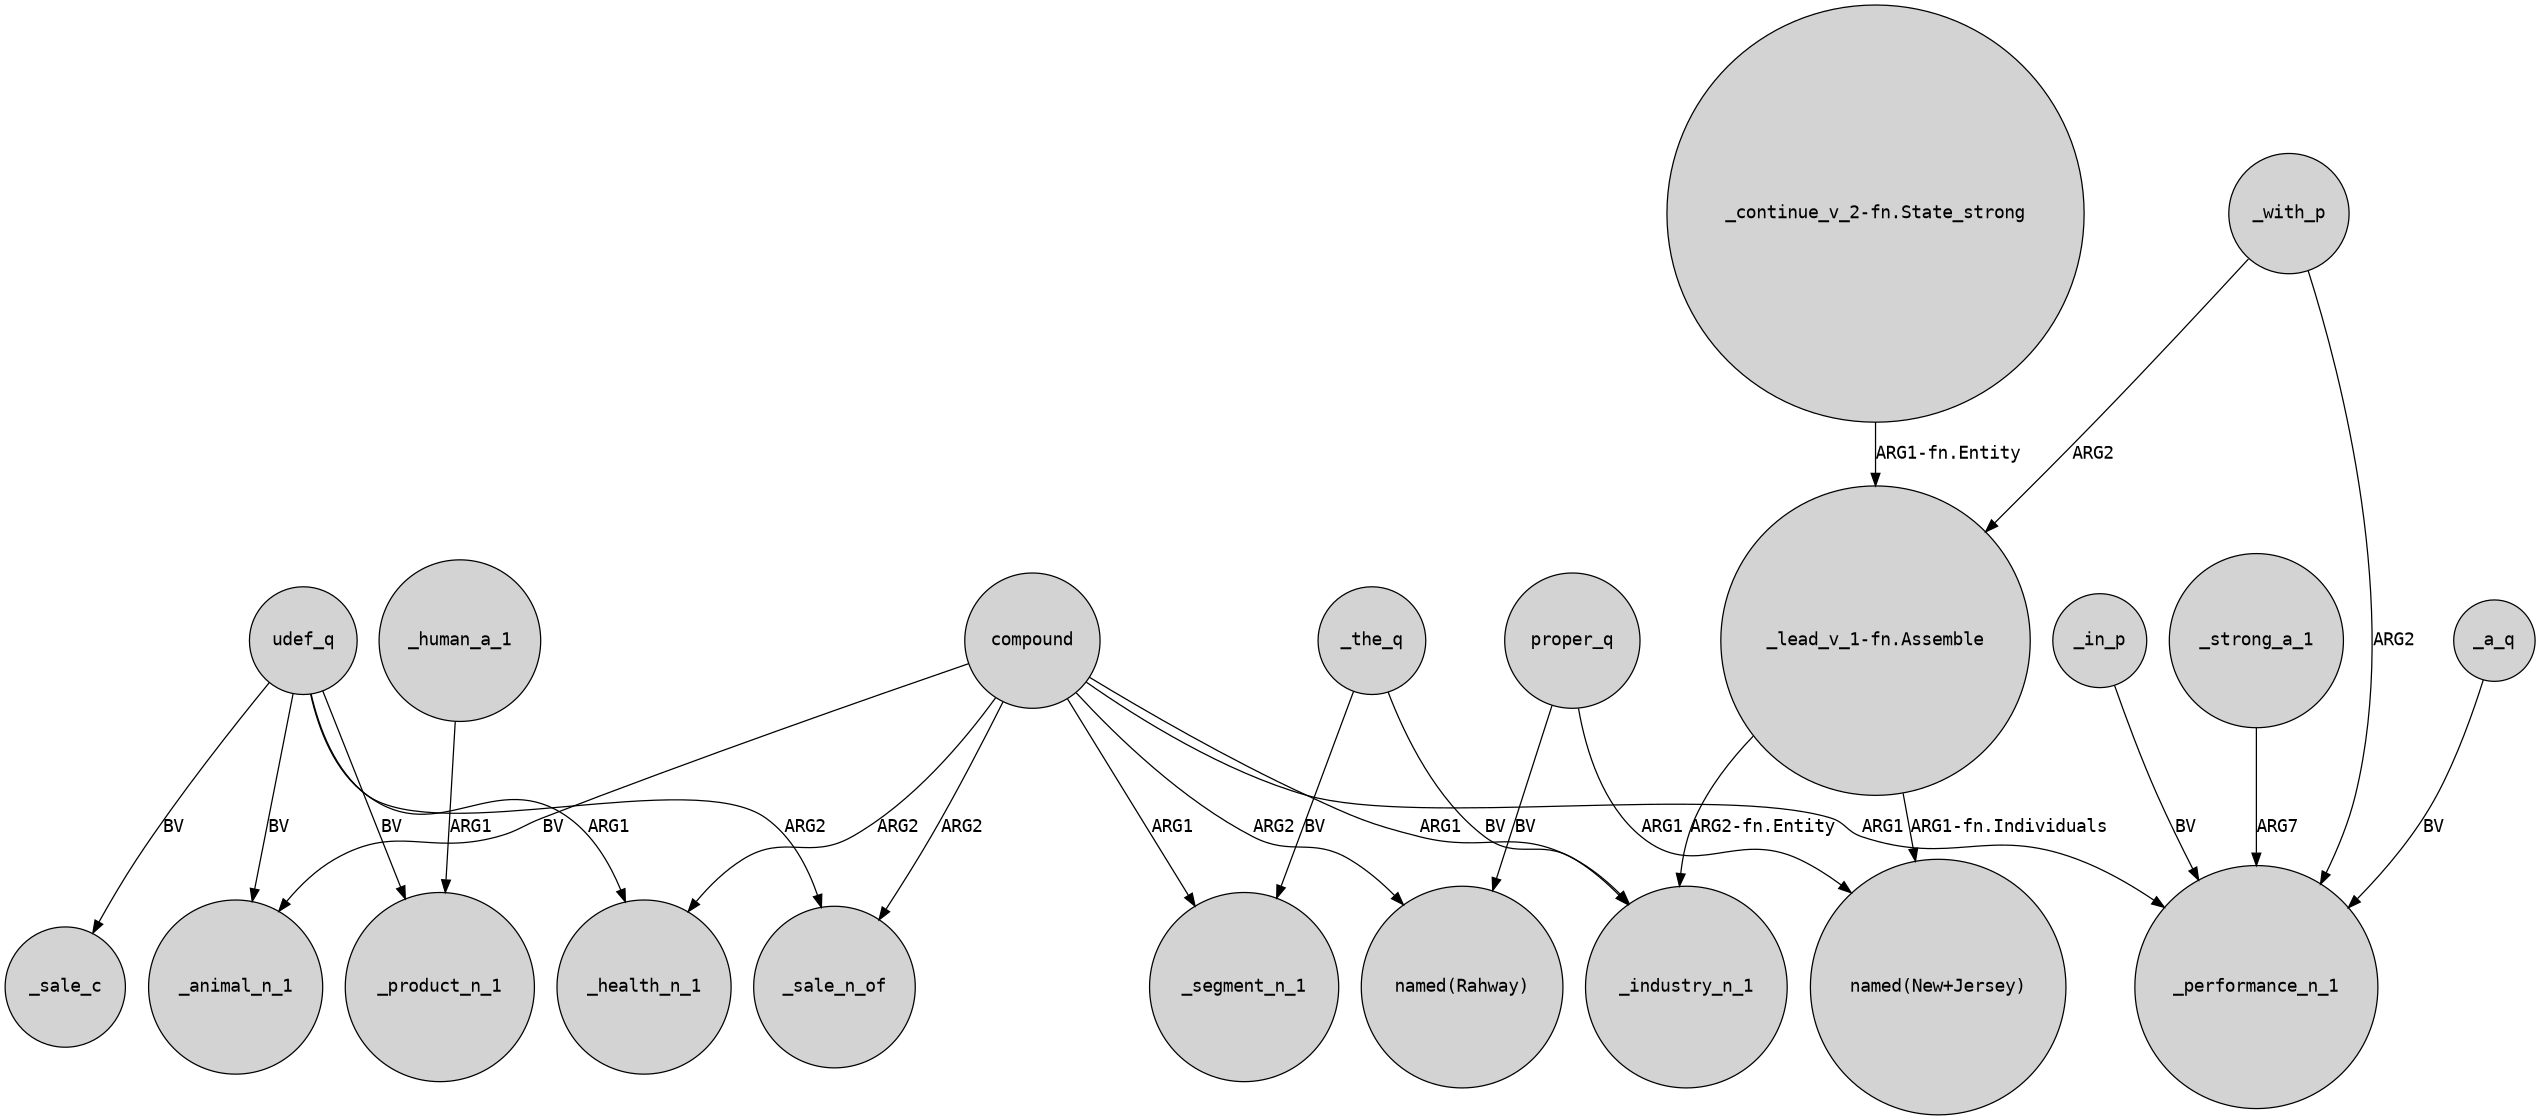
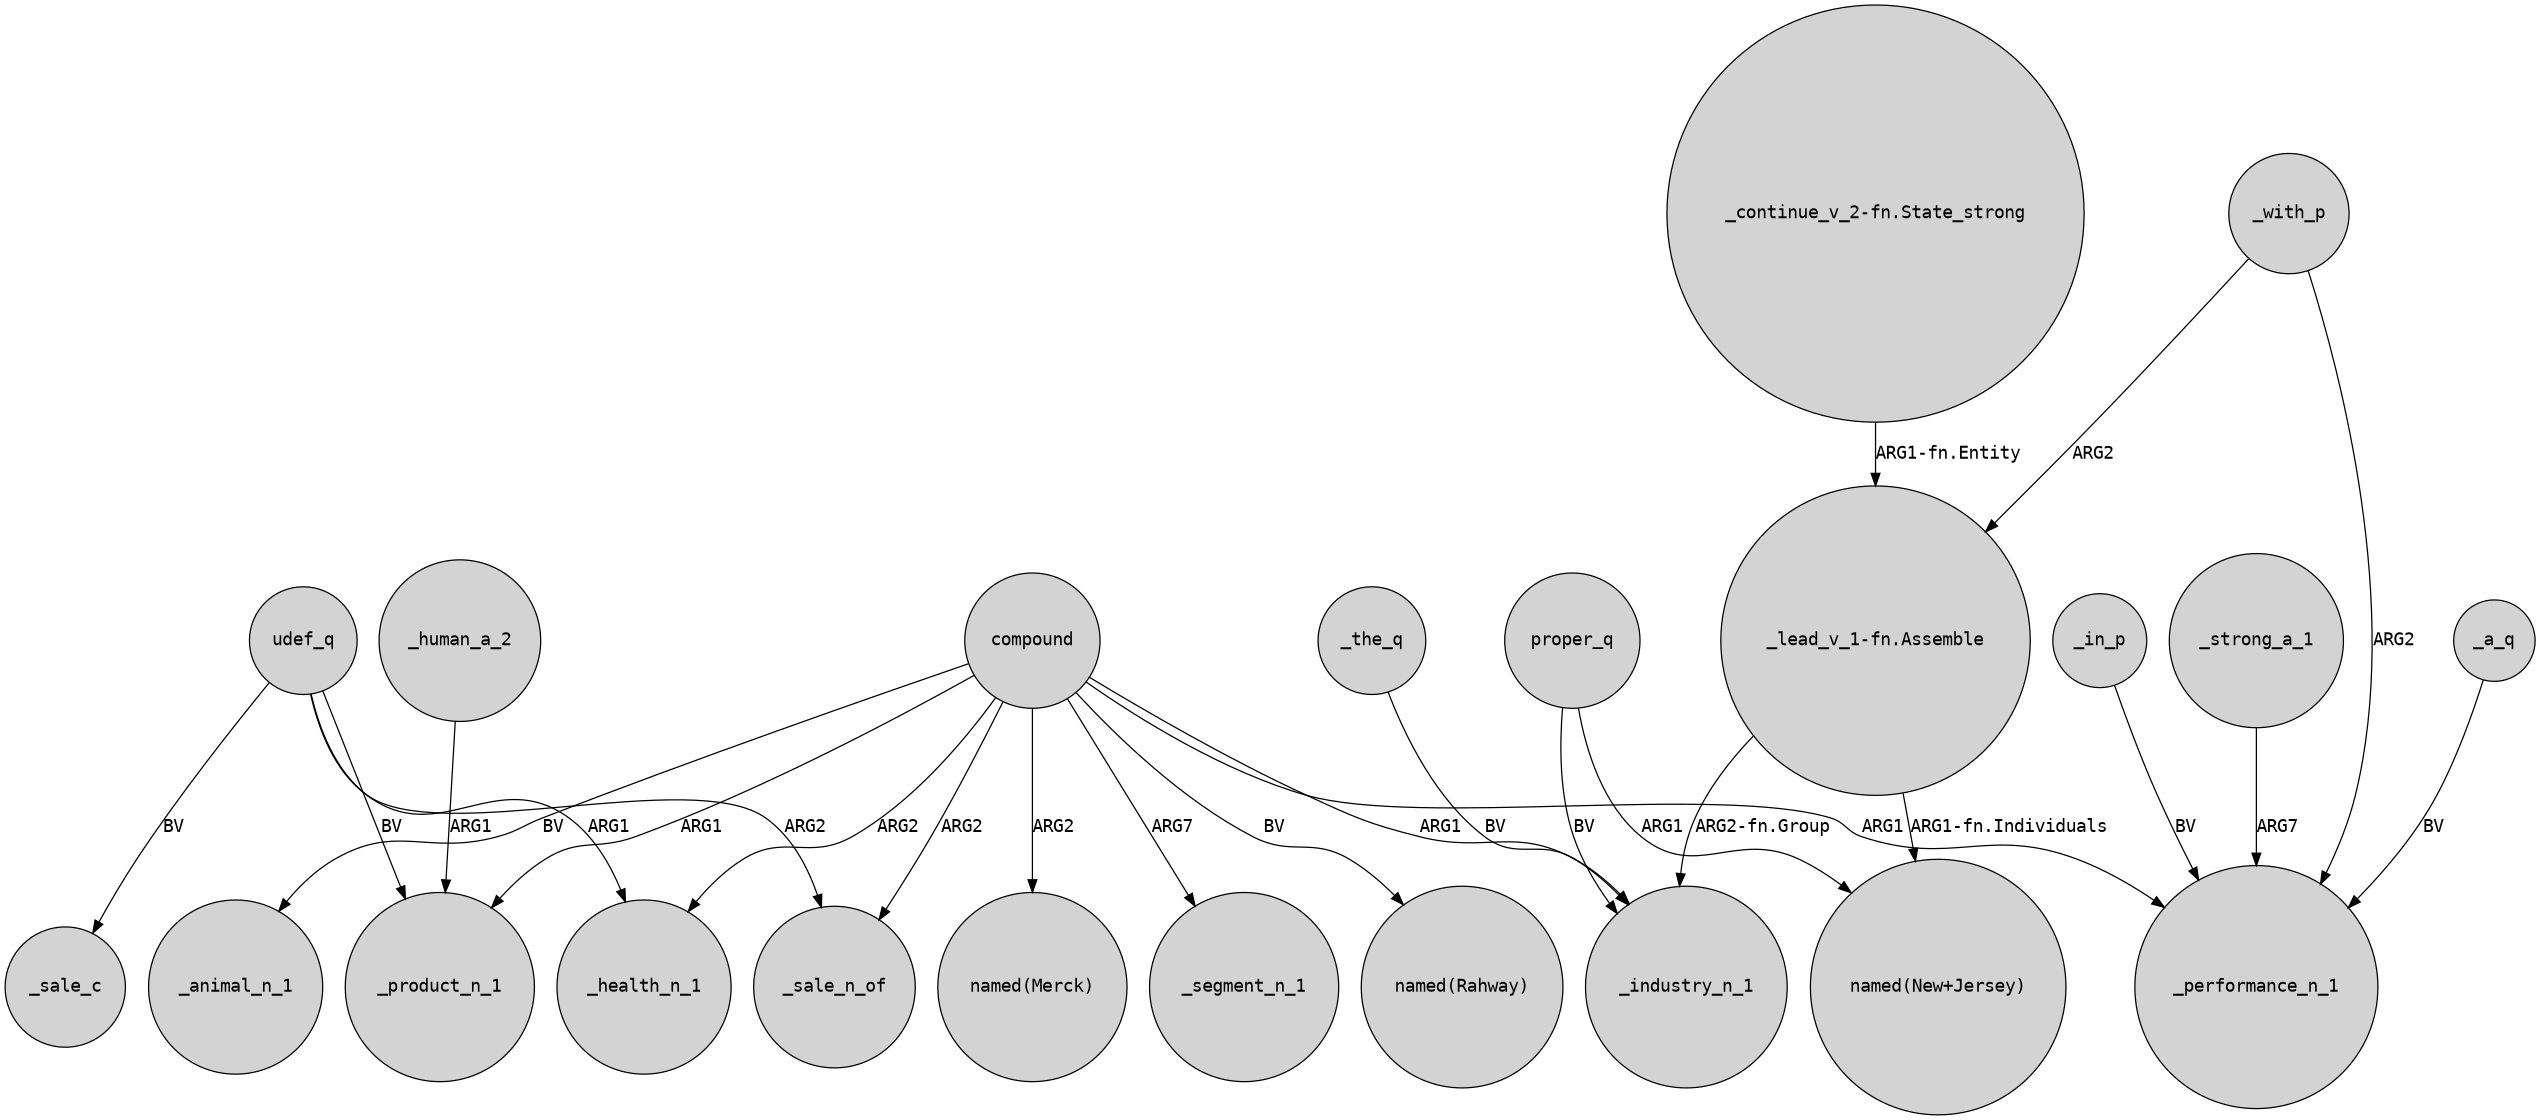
node "_human_a_1": label "_human_a_1" -> "_human_a_2"
edge "_the_q" -> "_segment_n_1": removed, label "BV"
edge "udef_q" -> "_animal_n_1": removed, label "BV"
edge "proper_q" -> "named(Rahway)": now "proper_q" -> "_industry_n_1"
edge "compound" -> "_product_n_1": added, label "ARG1"
edge "compound" -> "_segment_n_1": label "ARG1" -> "ARG7"
edge "compound" -> "named(Rahway)": label "ARG2" -> "BV"
edge "_lead_v_1-fn.Assemble" -> "_industry_n_1": label "ARG2-fn.Entity" -> "ARG2-fn.Group"
node "named(Merck)": added
